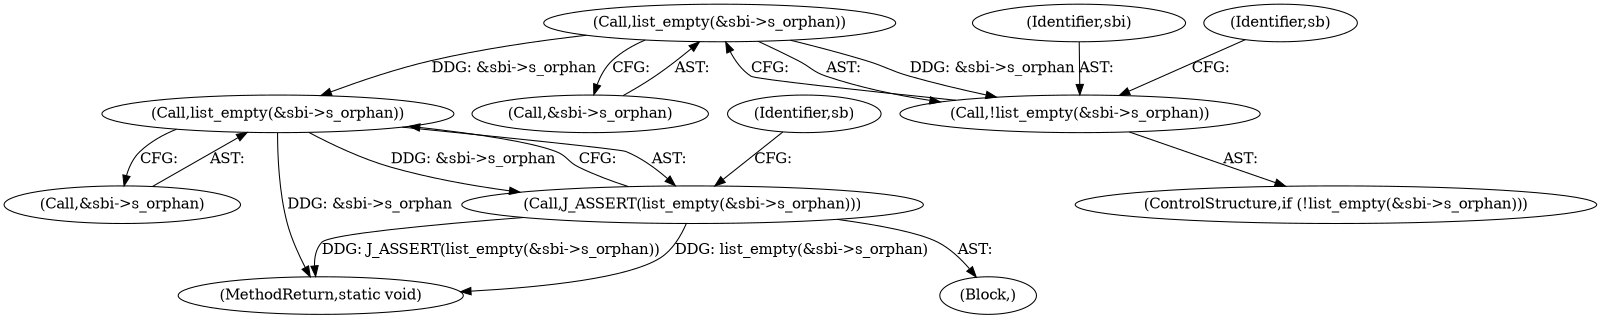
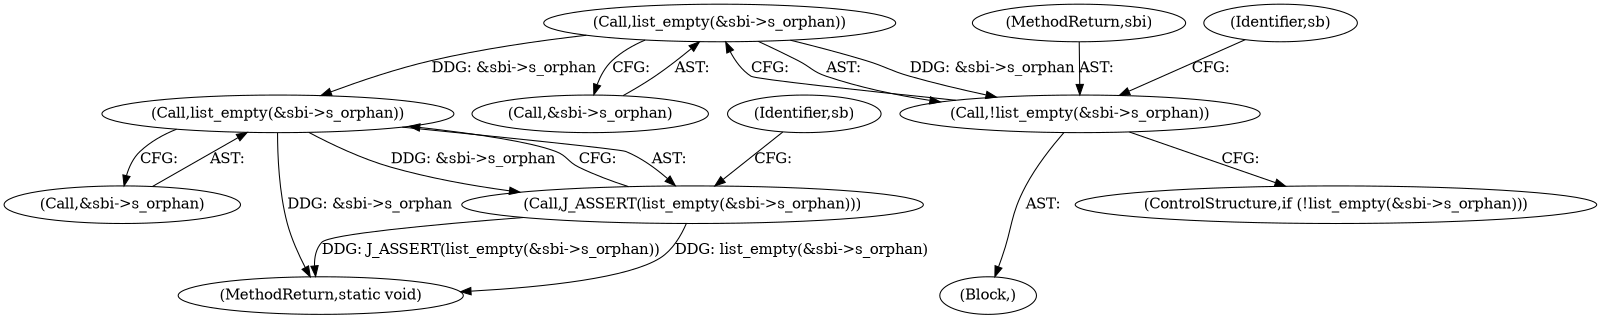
node "(Identifier,sbi)": label "(Identifier,sbi)" -> "(MethodReturn,sbi)"
edge "(Call,!list_empty(&sbi->s_orphan))" -> "(ControlStructure,if (!list_empty(&sbi->s_orphan)))": label "AST: " -> "CFG: "
edge "(Call,J_ASSERT(list_empty(&sbi->s_orphan)))" -> "(Block,)": now "(Call,!list_empty(&sbi->s_orphan))" -> "(Block,)"
